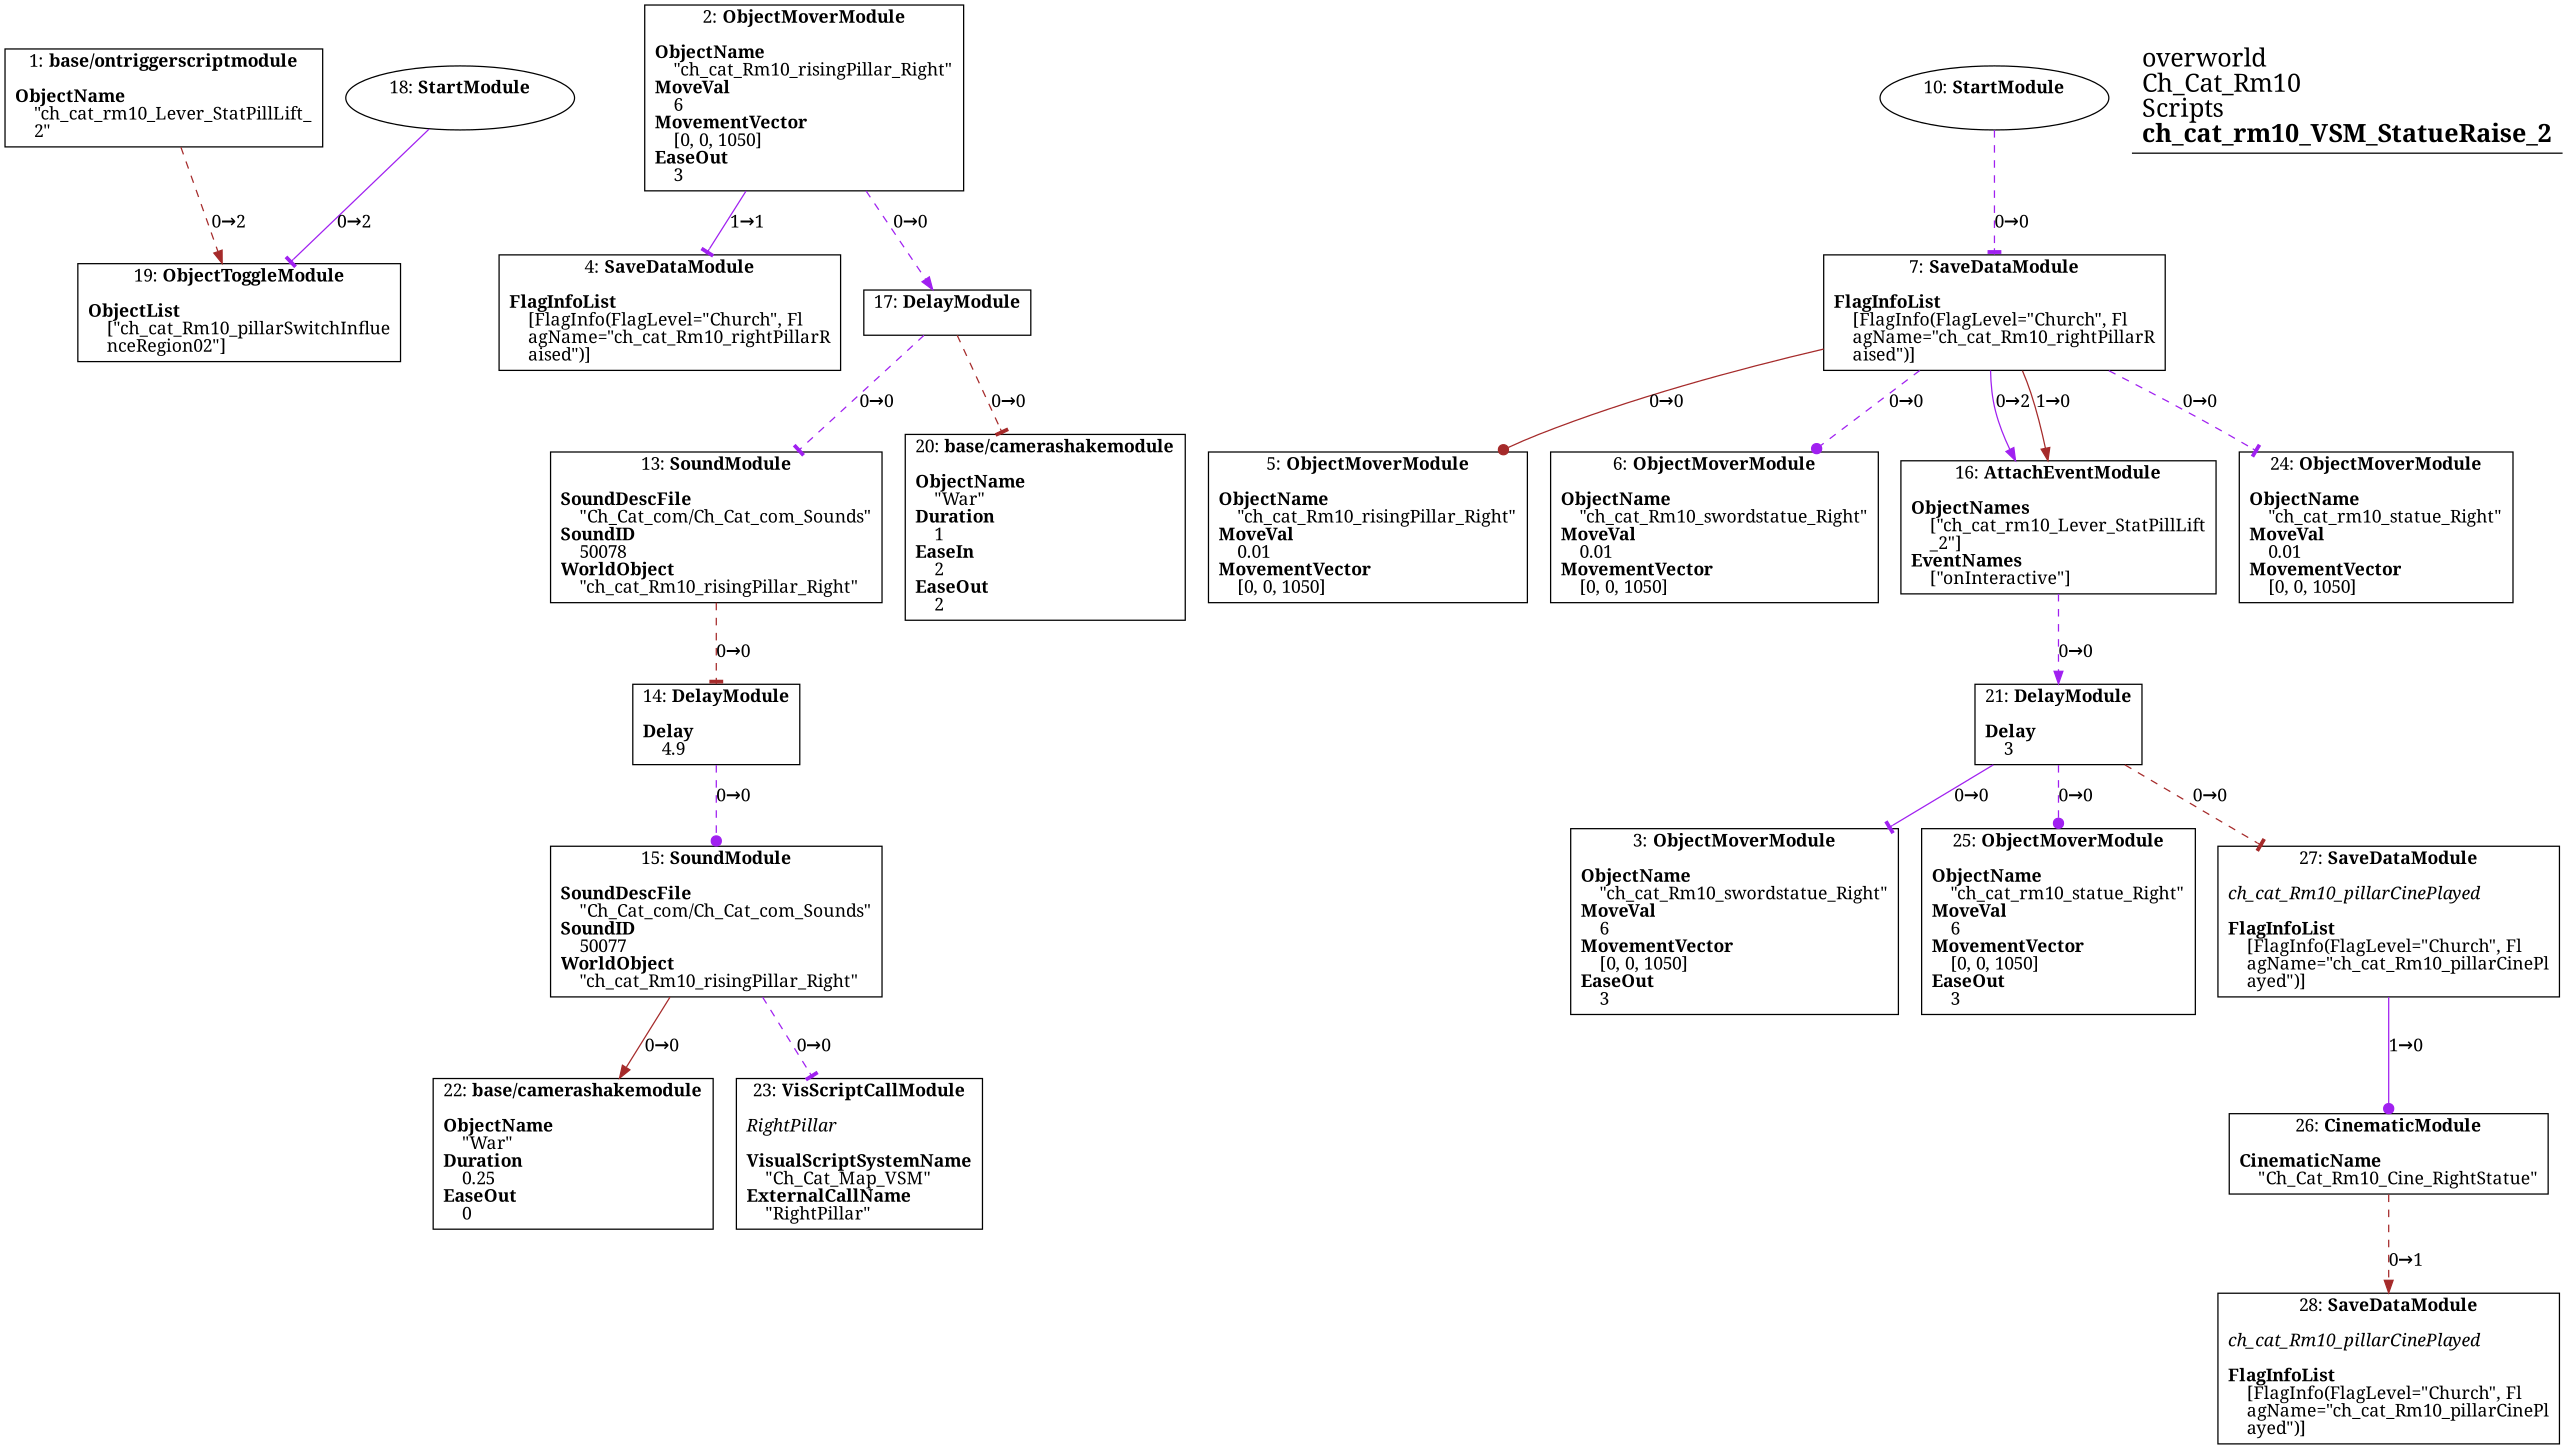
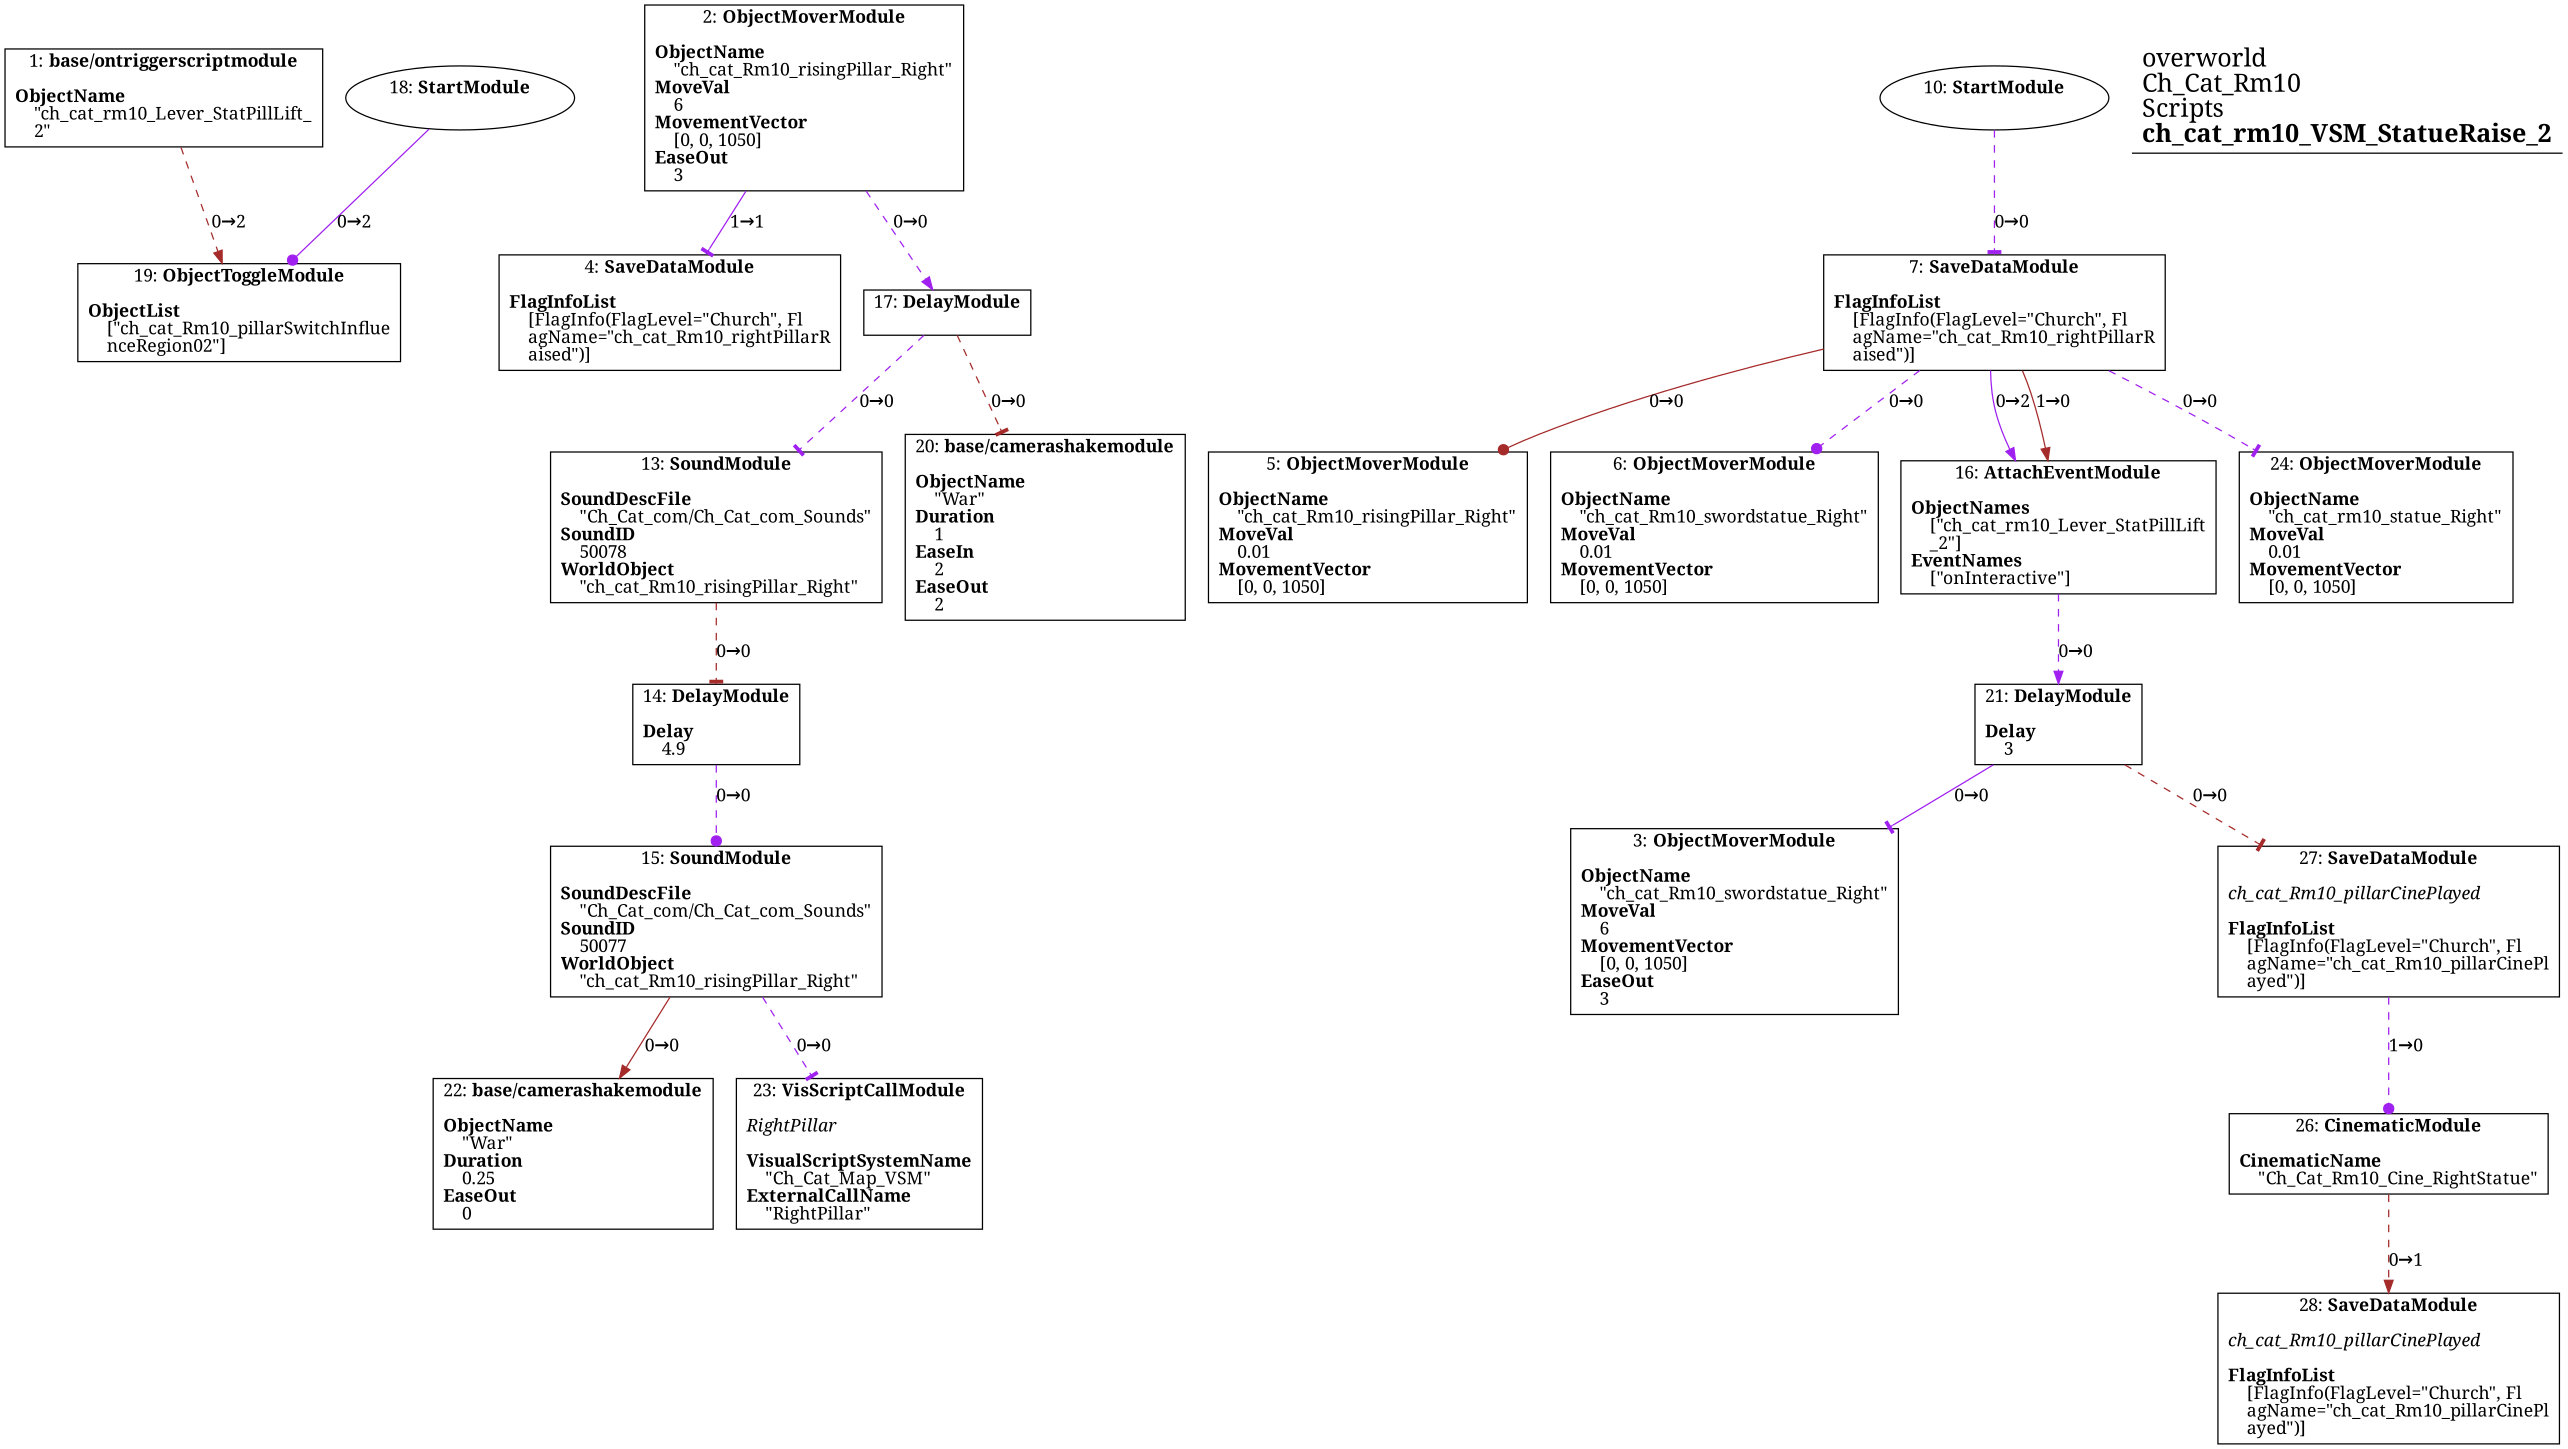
edge "18:" -> "19:": arrowhead tee -> dot
node "25:": removed
edge "27:" -> "26:": style solid -> dashed
